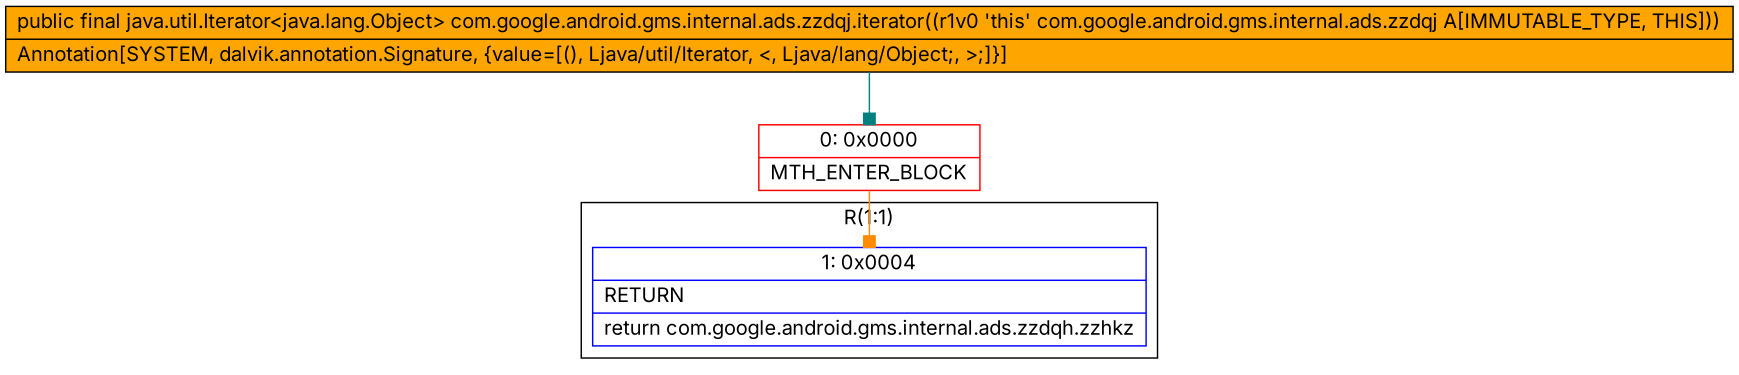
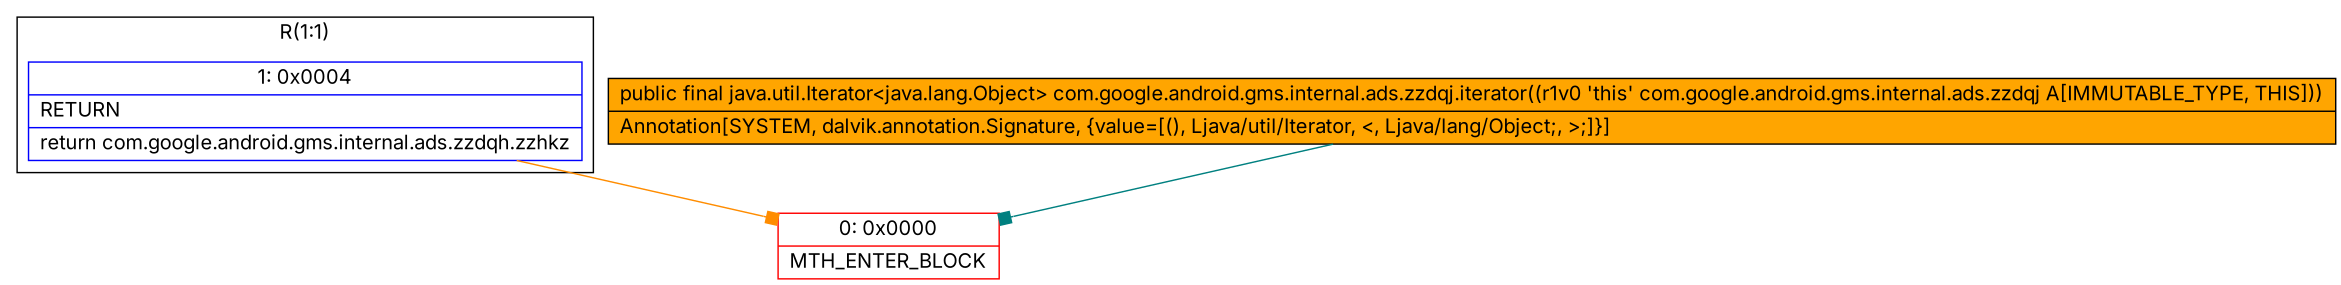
edge "0: 0x0000" -> "1: 0x0004": reversed
